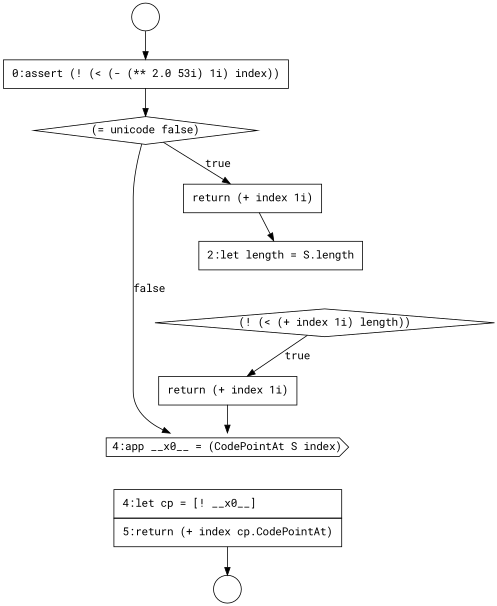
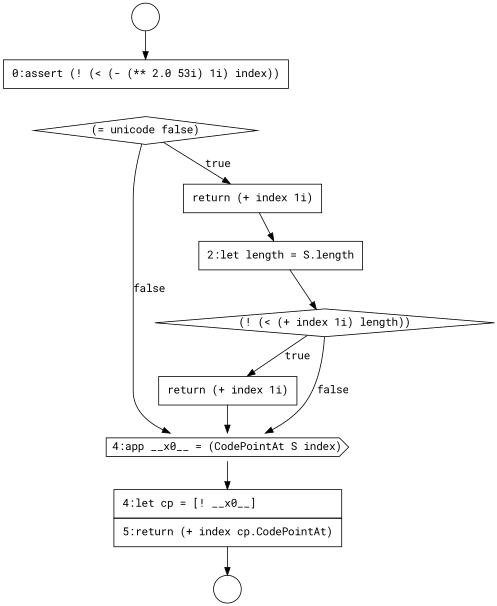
edge "0:assert (! (< (- (** 2.0 53i) 1i) index))" -> "(= unicode false)": removed
edge "2:let length = S.length" -> "(! (< (+ index 1i) length))": added
edge "(! (< (+ index 1i) length))" -> "4:app __x0__ = (CodePointAt S index)": added, label "false"
edge "4:app __x0__ = (CodePointAt S index)" -> "4:let cp = [! __x0__]": added
